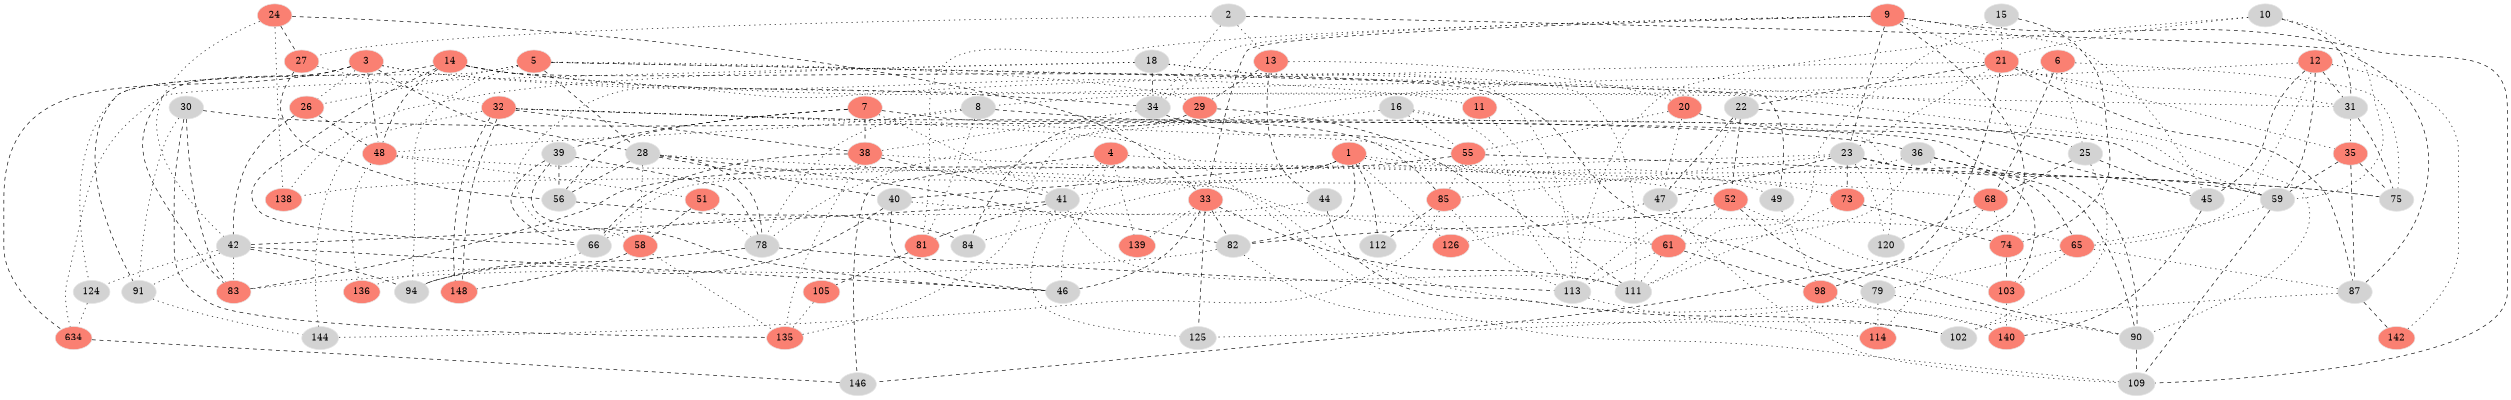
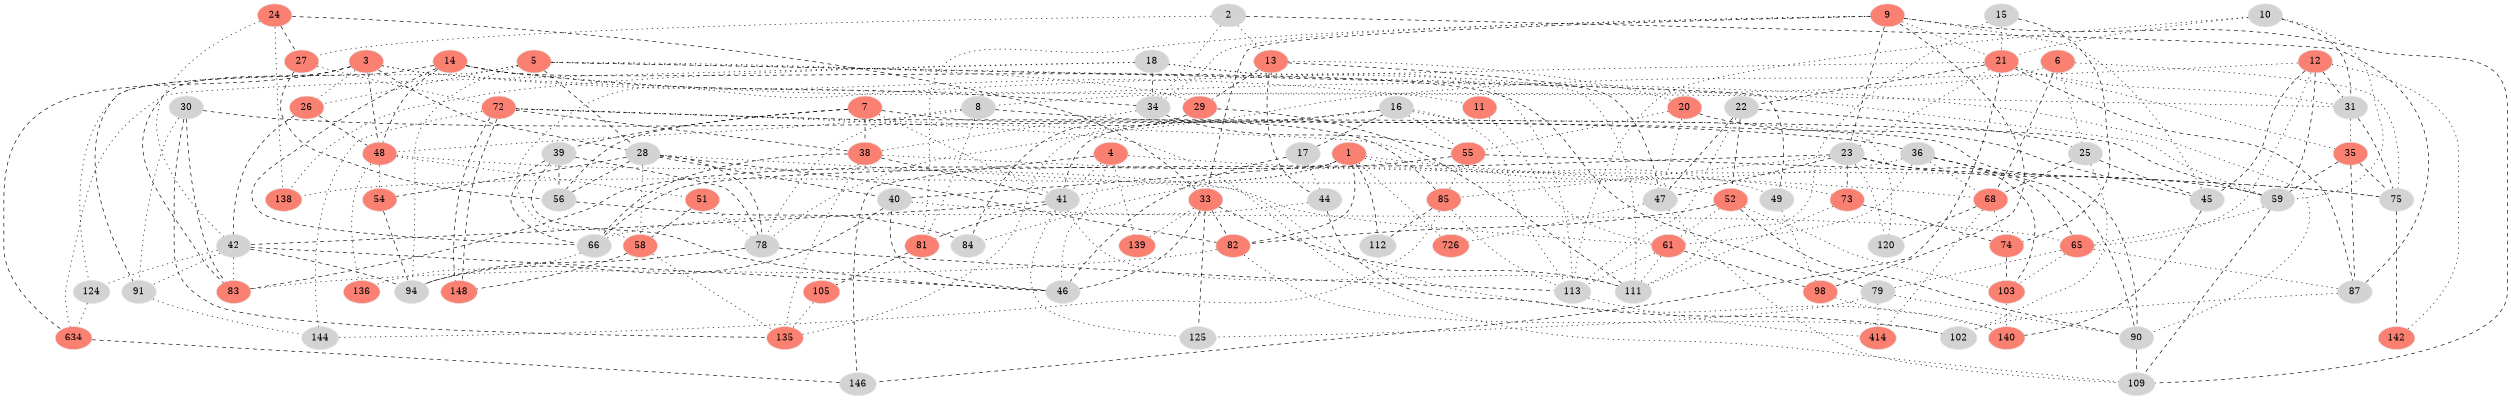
edge "13" -- "47": added
node "32": label "32" -> "72"
edge "16" -- "41": added
node "17": added
edge "23" -- "66": style dotted -> dashed
node "54": added
node "82": fillcolor lightgrey -> salmon
node "126": label "126" -> "726"
edge "87" -- "142": now "75" -- "142"
node "114": label "114" -> "414"
